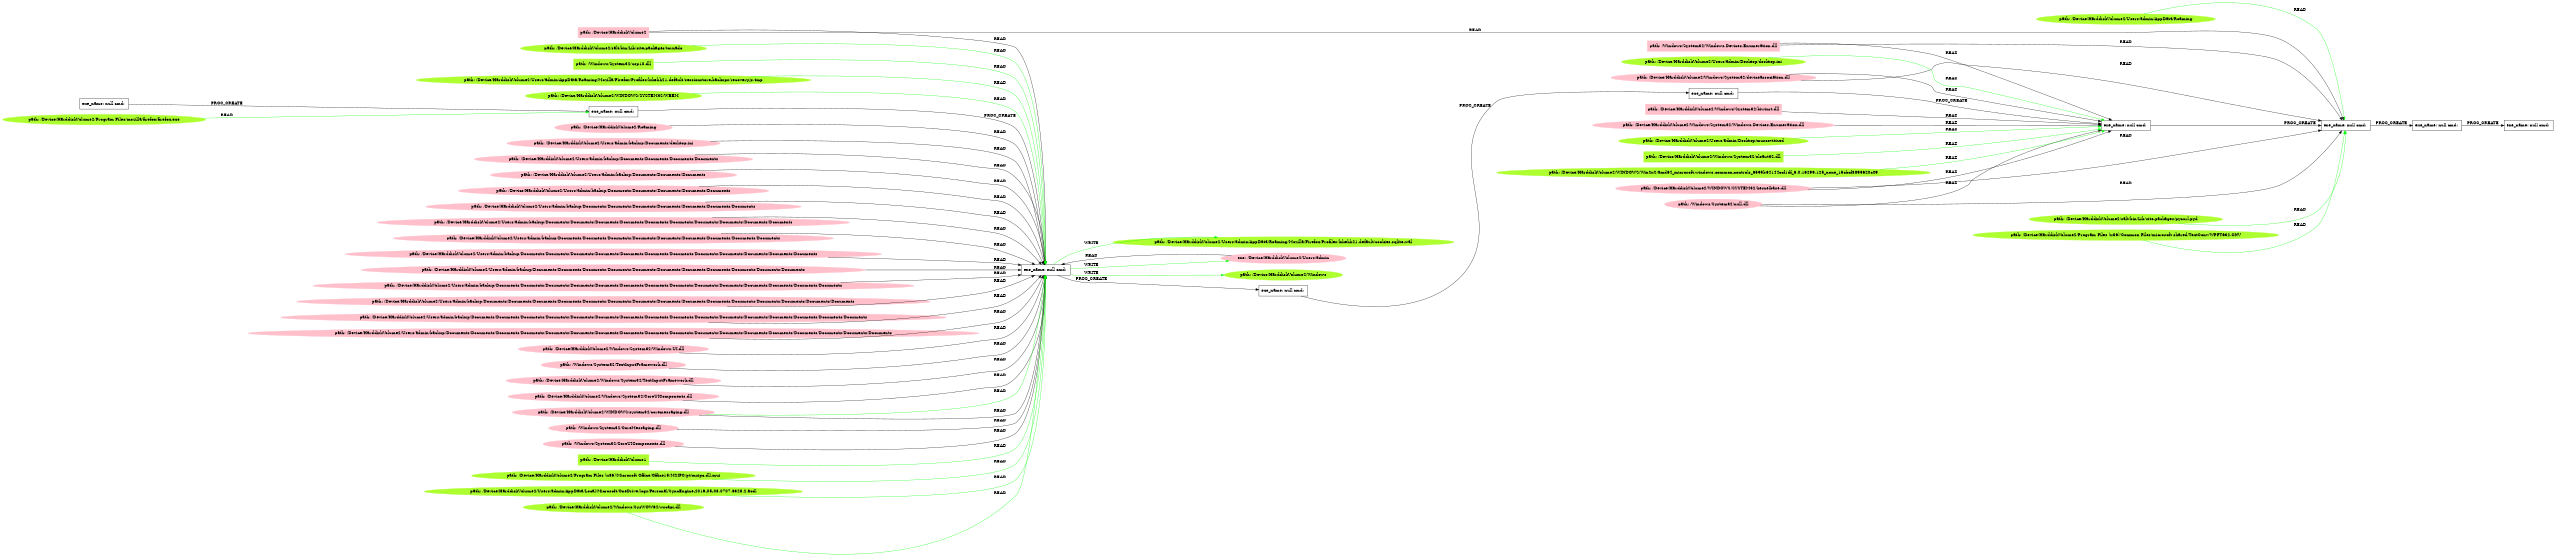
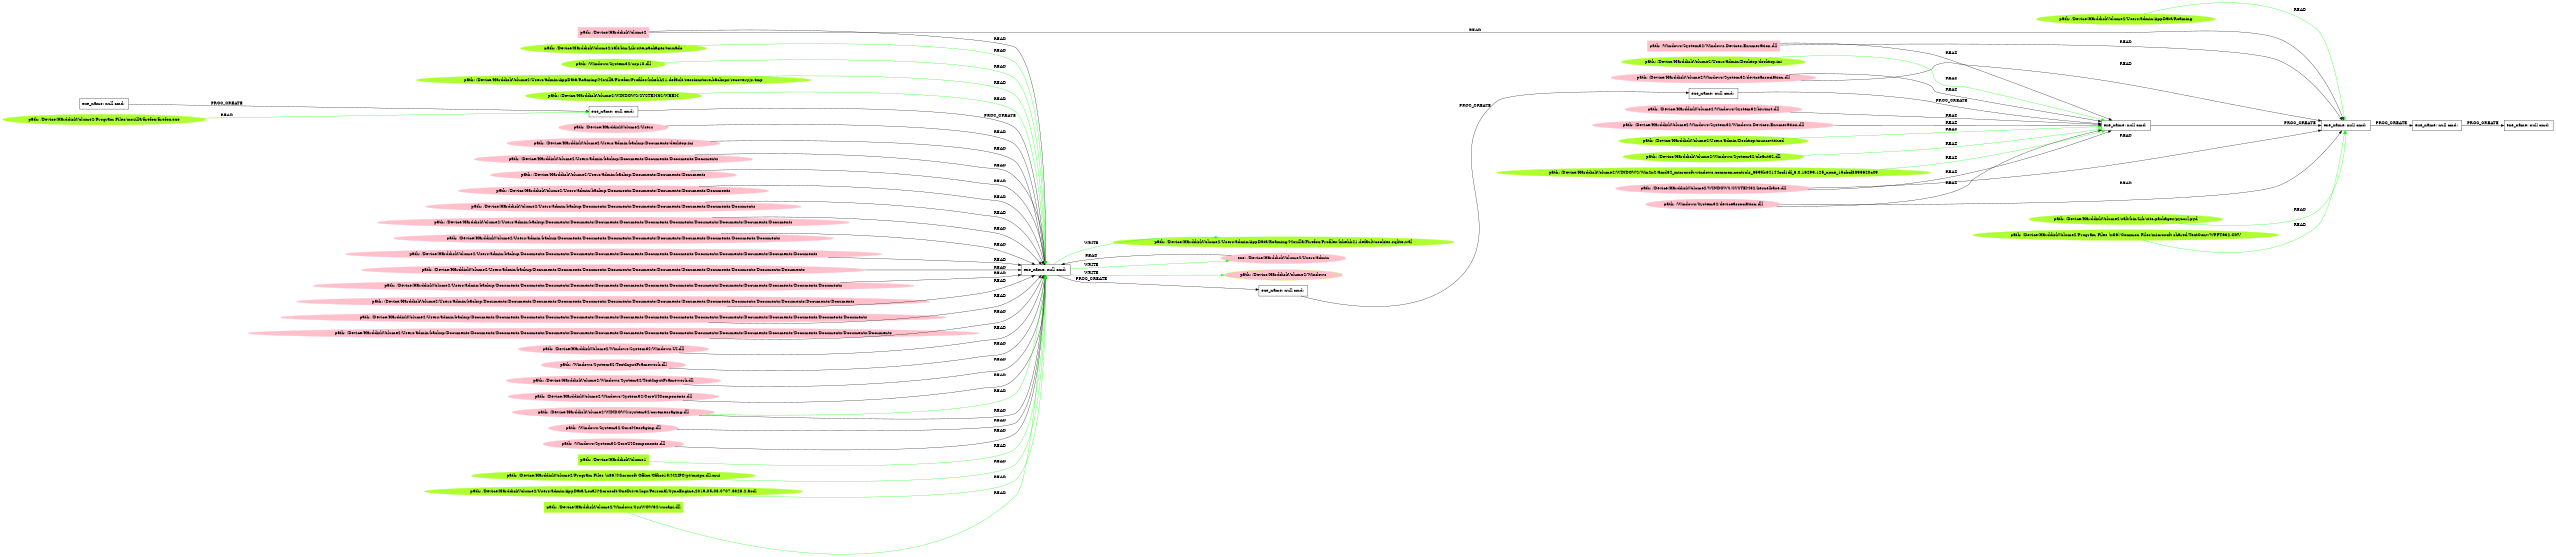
node "path: /Windows/System32/usp10.dll": shape box -> ellipse
node "path: /Device/HarddiskVolume2/Windows/System32/biwinrt.dll": shape box -> ellipse
node "path: /Device/HarddiskVolume2/Roaming": label "path: /Device/HarddiskVolume2/Roaming" -> "path: /Device/HarddiskVolume2/Users"
node "path: /Device/HarddiskVolume2/Windows/System32/oleaut32.dll": shape box -> ellipse
node "path: /Windows/System32/null.dll": label "path: /Windows/System32/null.dll" -> "path: /Windows/System32/deviceassociation.dll"
node "path: /Device/HarddiskVolume2/Windows": fillcolor greenyellow -> pink
node "path: /Device/HarddiskVolume2/Windows/SysWOW64/wscapi.dll": shape ellipse -> box
